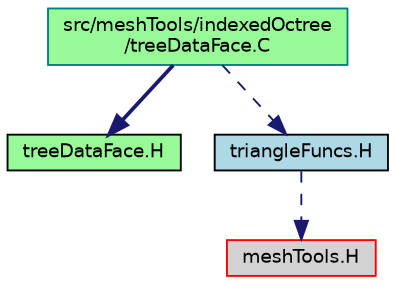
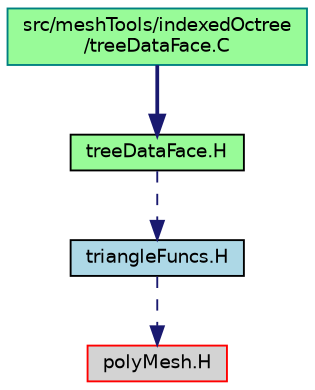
edge "src/meshTools/indexedOctree /treeDataFace.C" -> "triangleFuncs.H": now "treeDataFace.H" -> "triangleFuncs.H"
node "meshTools.H": label "meshTools.H" -> "polyMesh.H"
